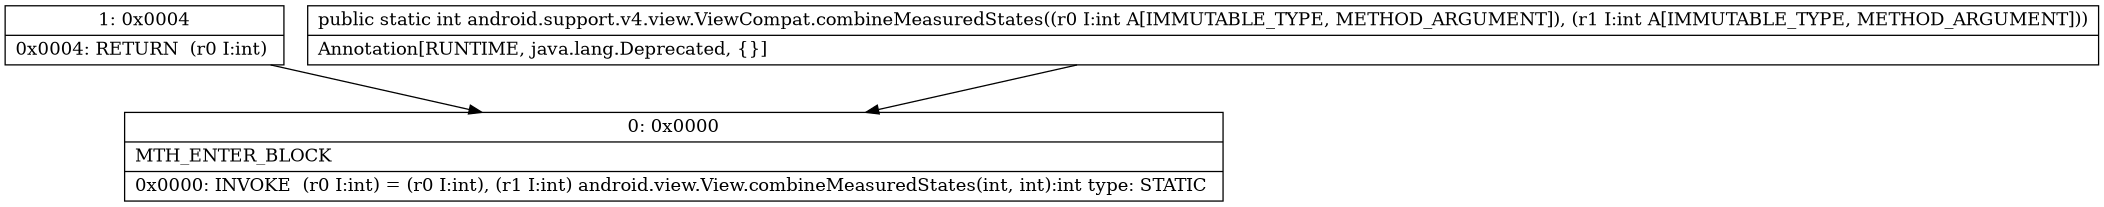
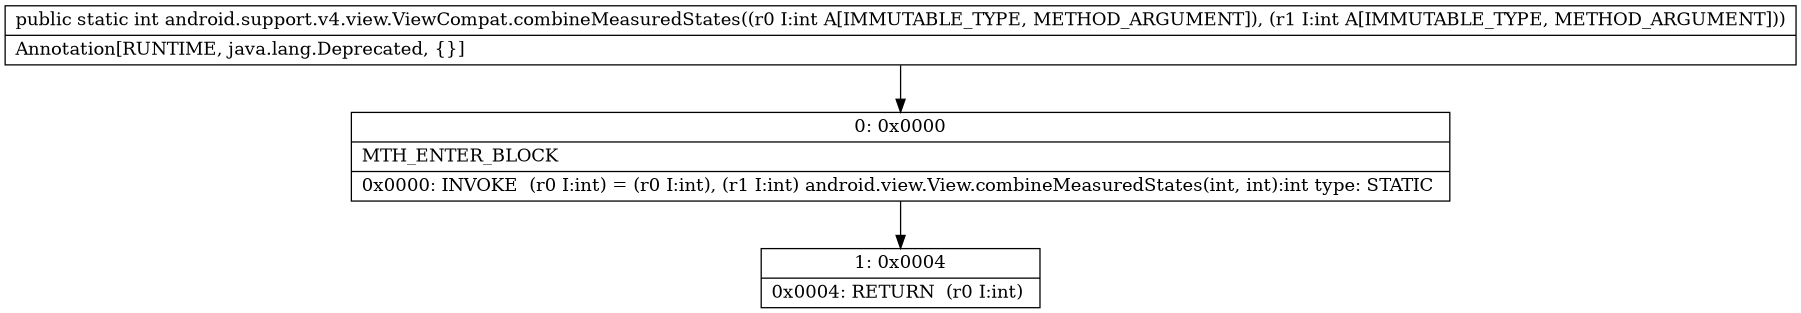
edge "1: 0x0004" -> "0: 0x0000": reversed
